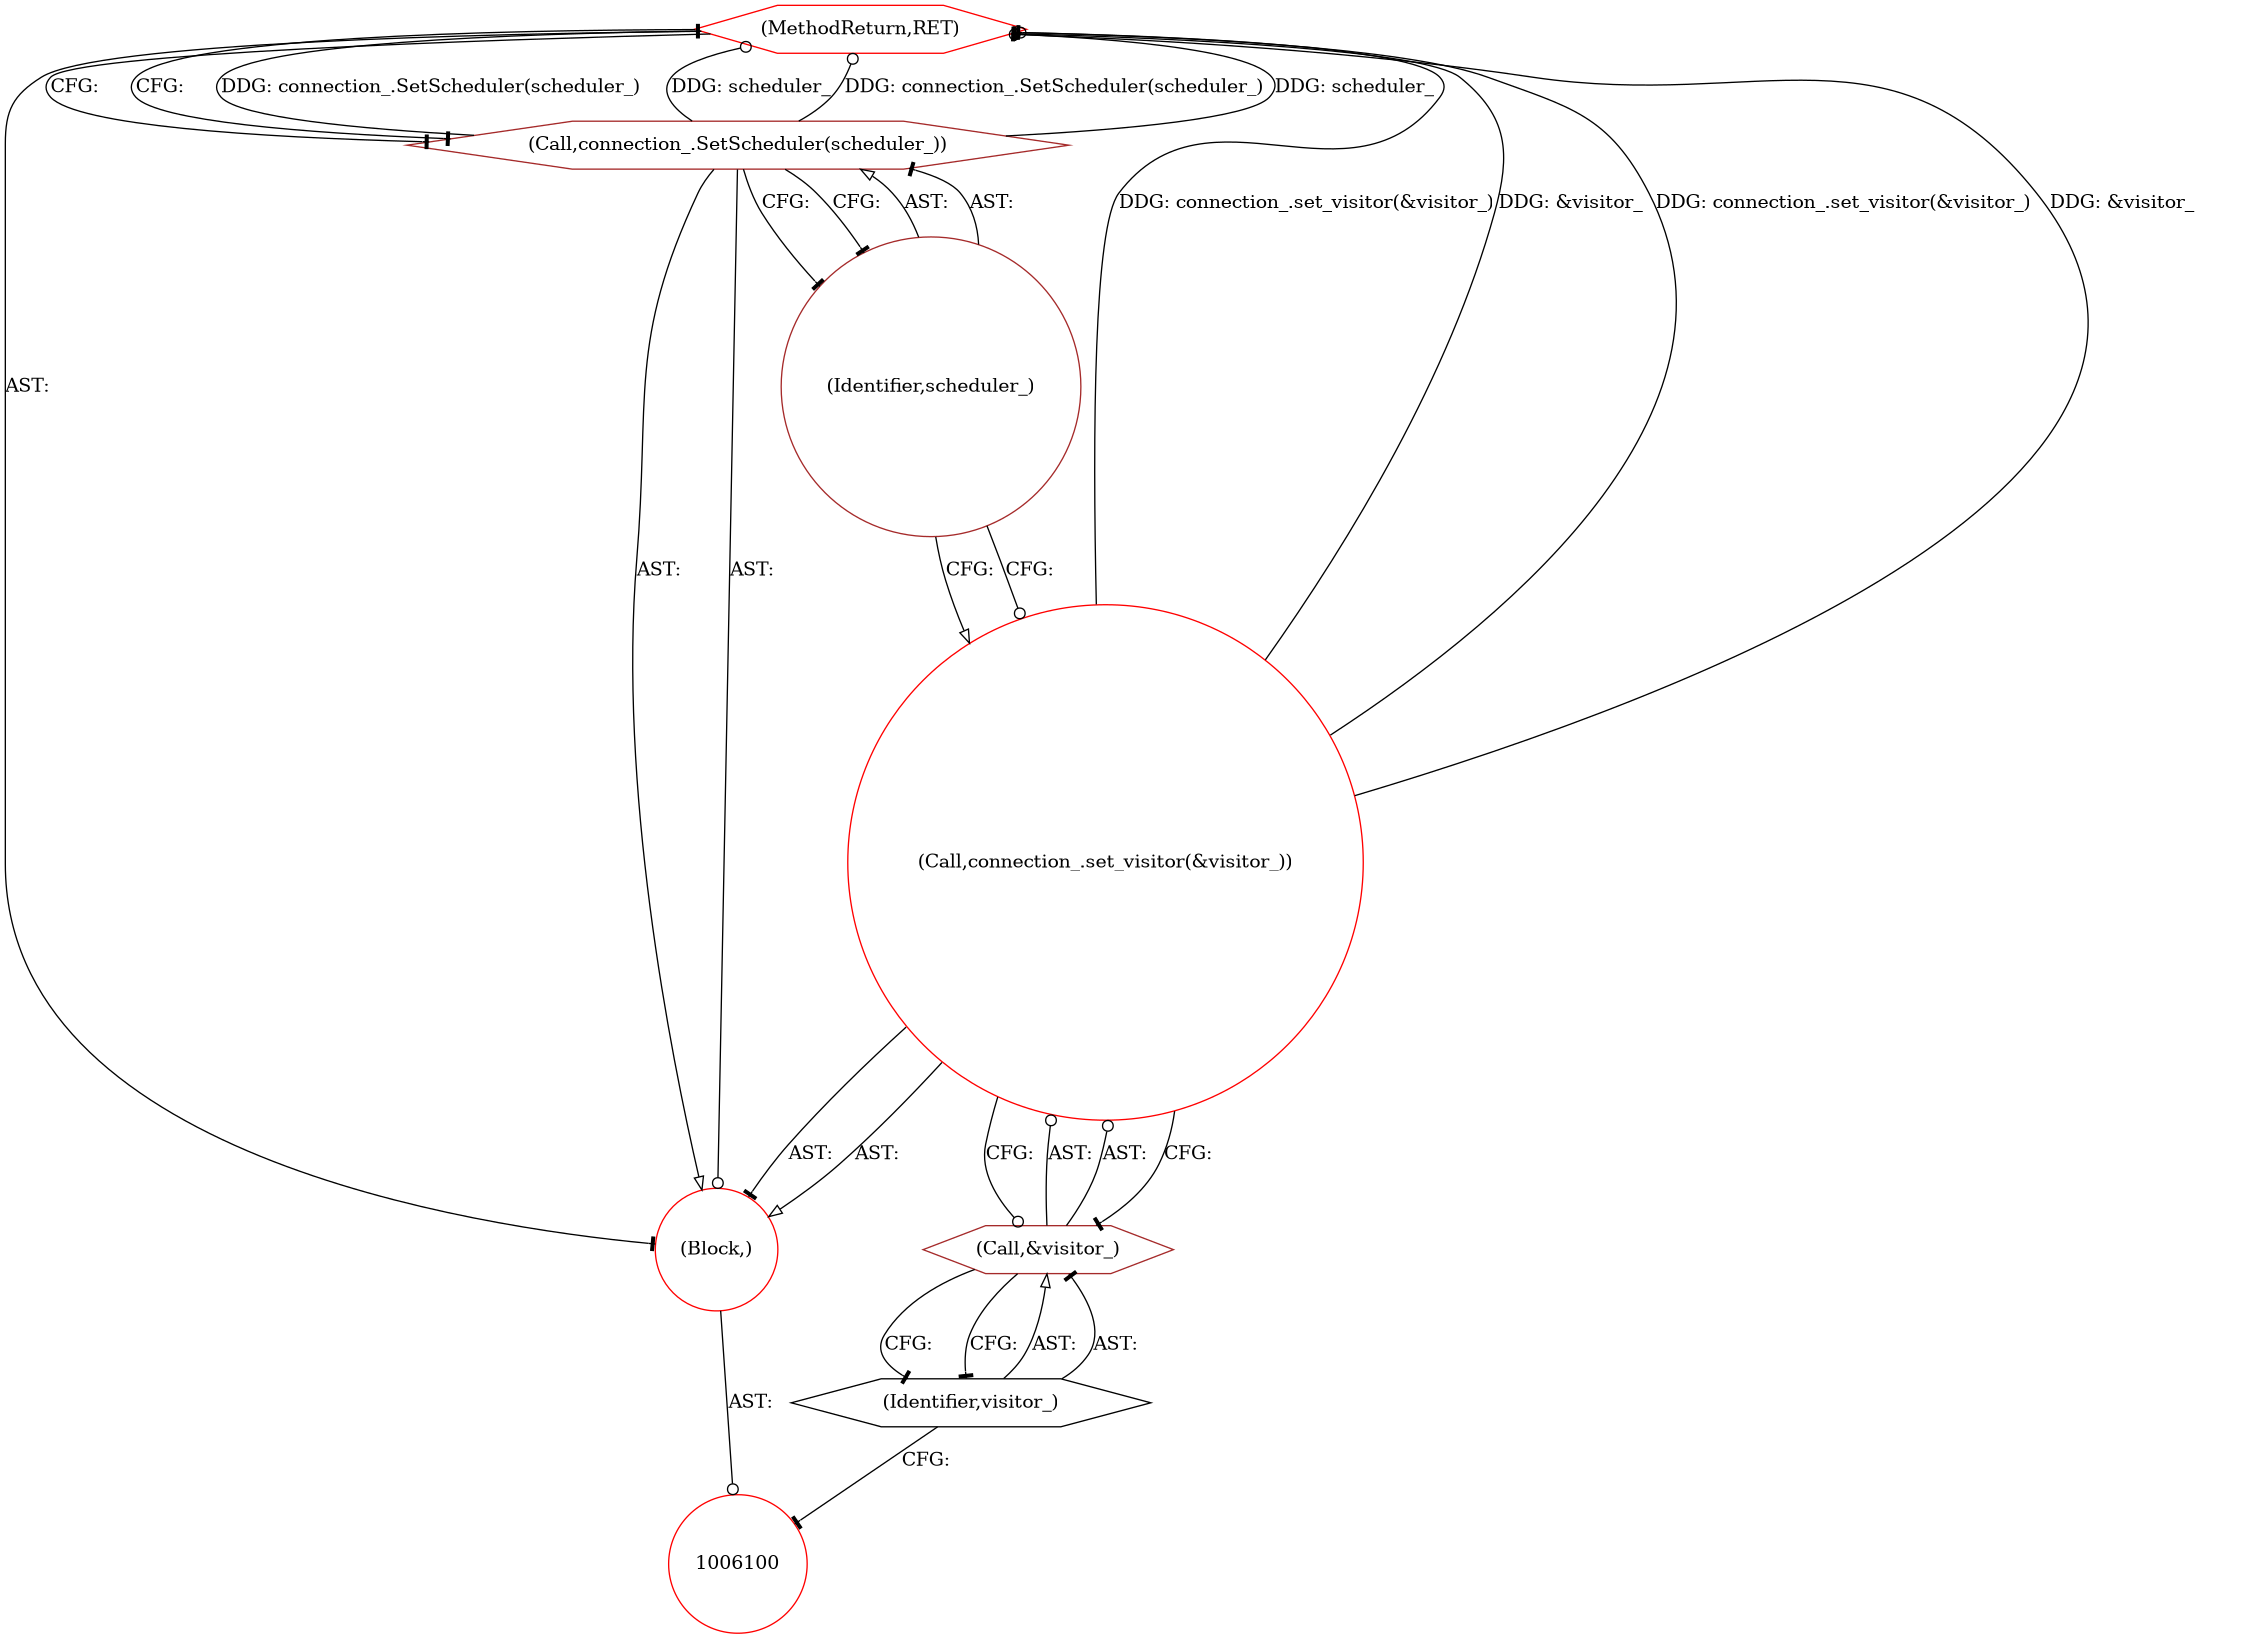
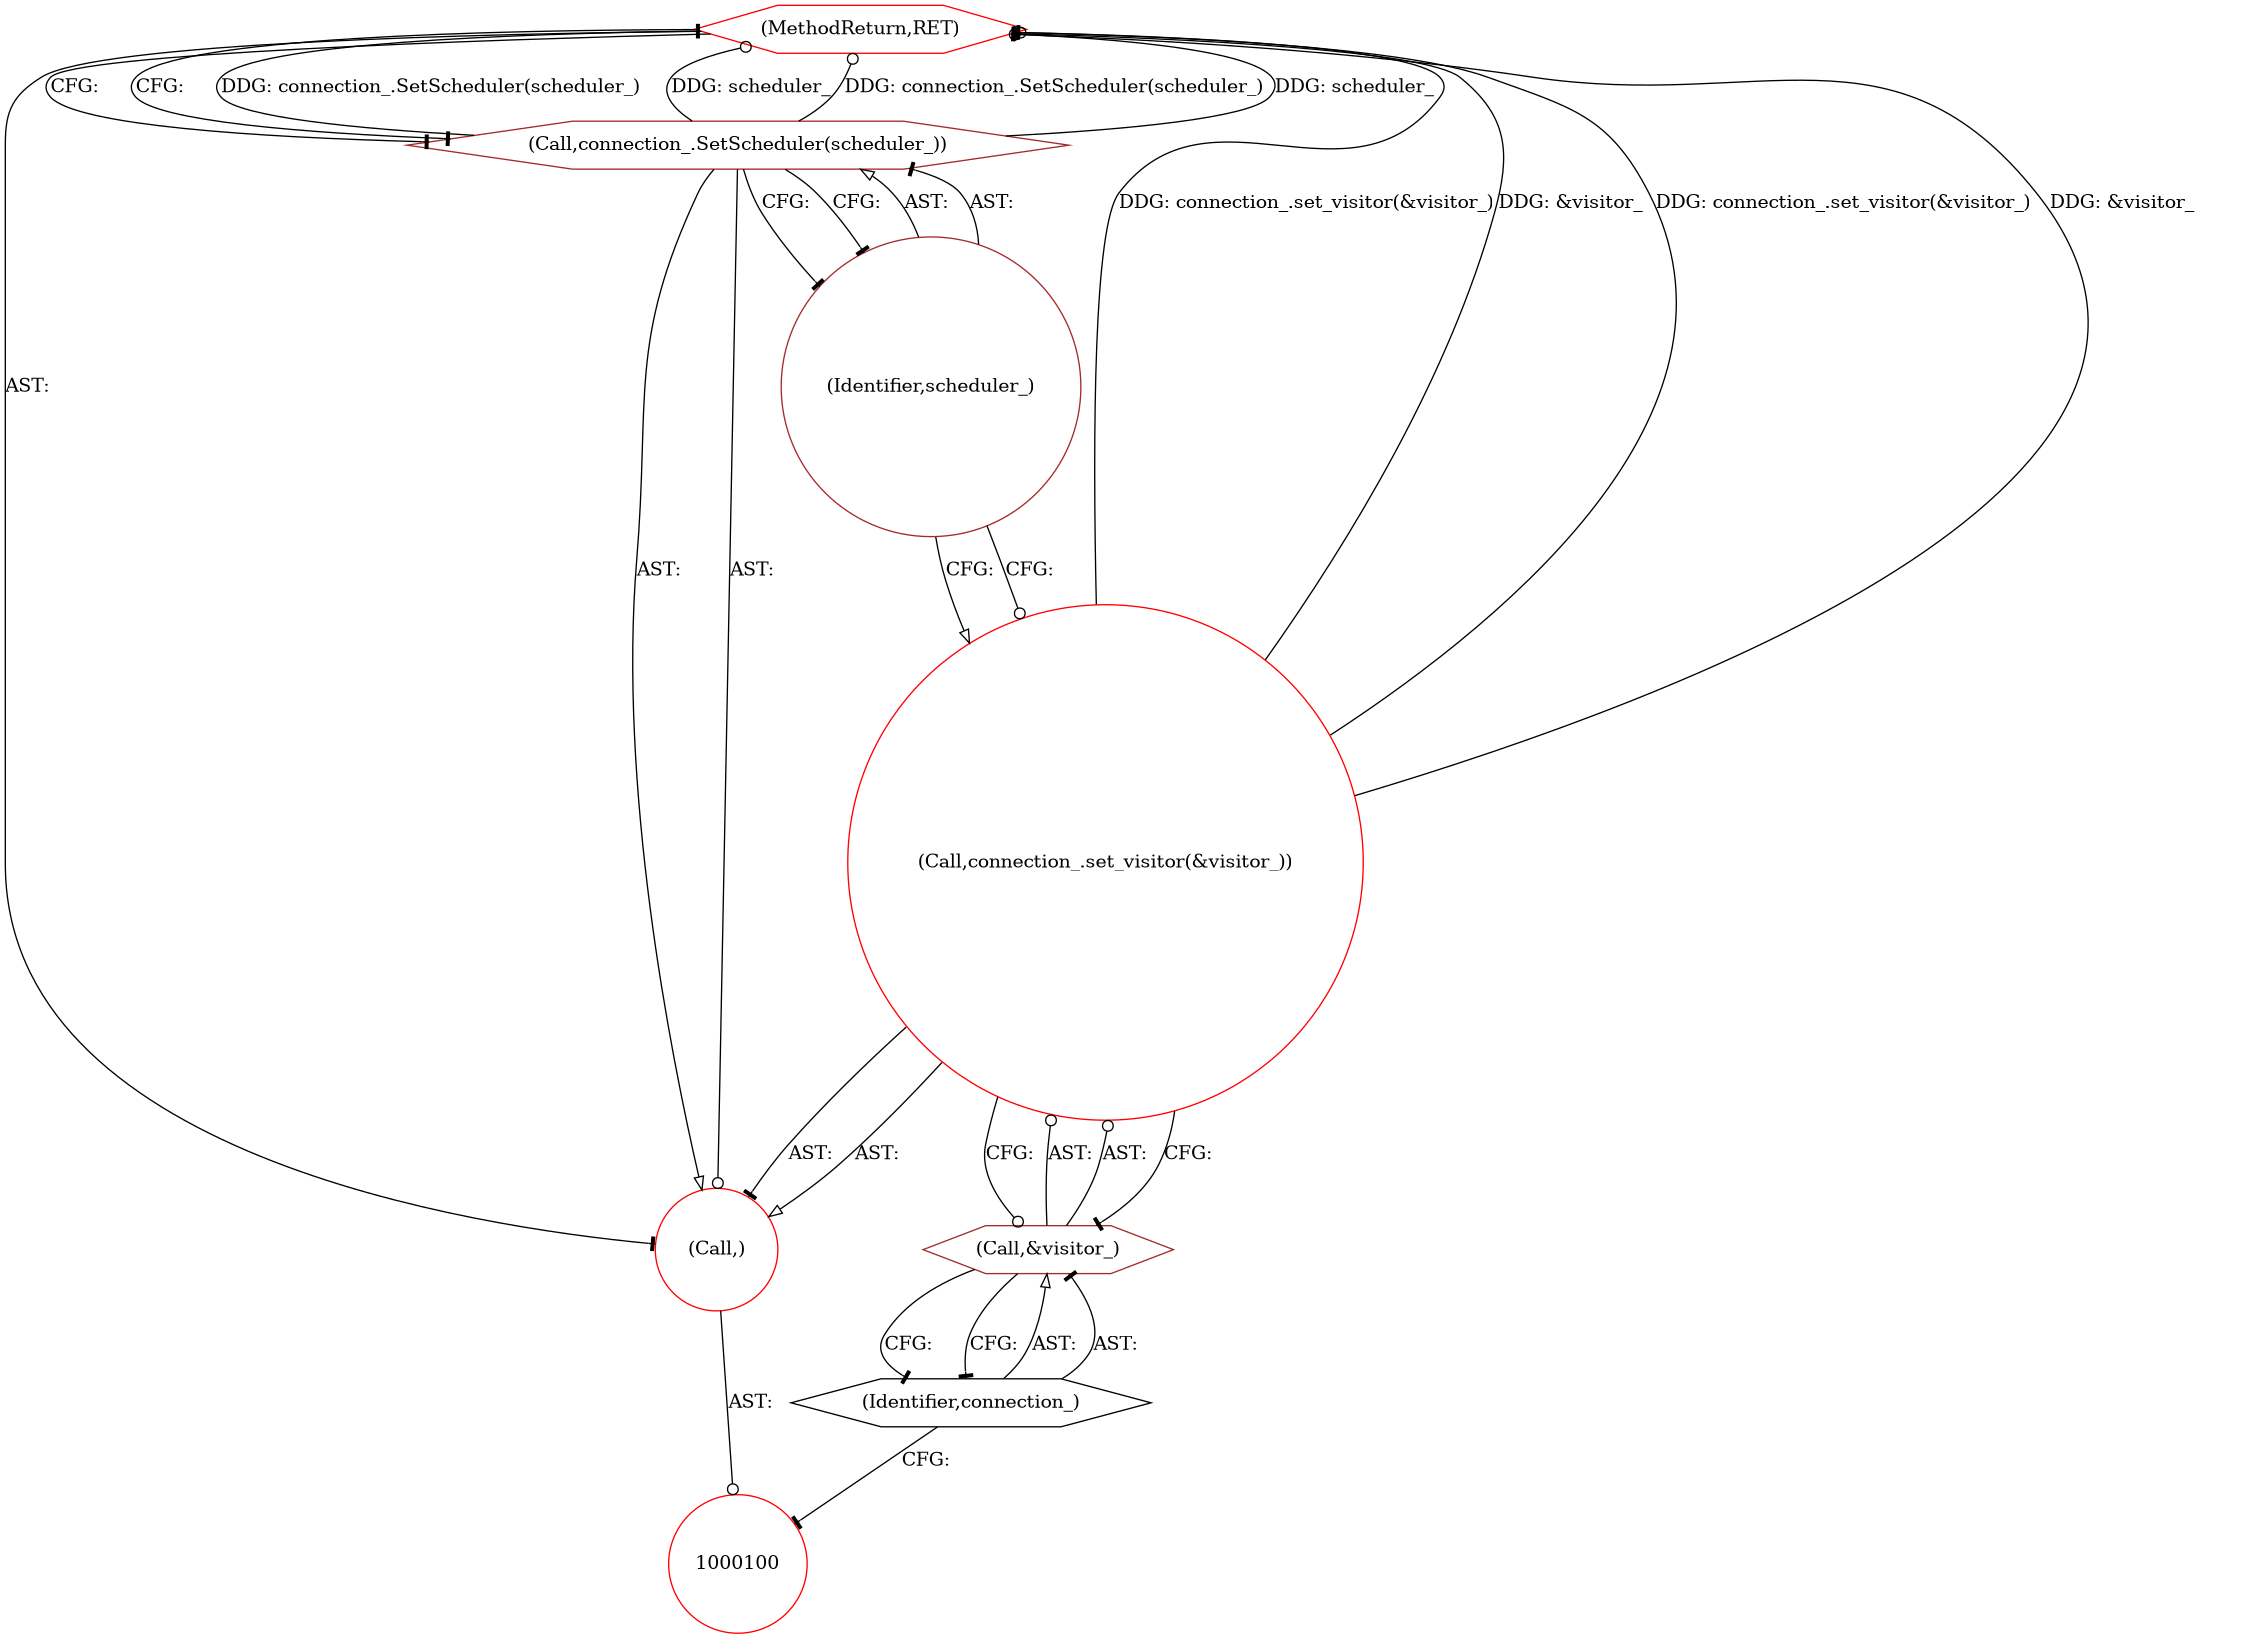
node "(Block,)": label "(Block,)" -> "(Call,)"
node "(Identifier,visitor_)": label "(Identifier,visitor_)" -> "(Identifier,connection_)"
node "1006100": label "1006100" -> "1000100"
